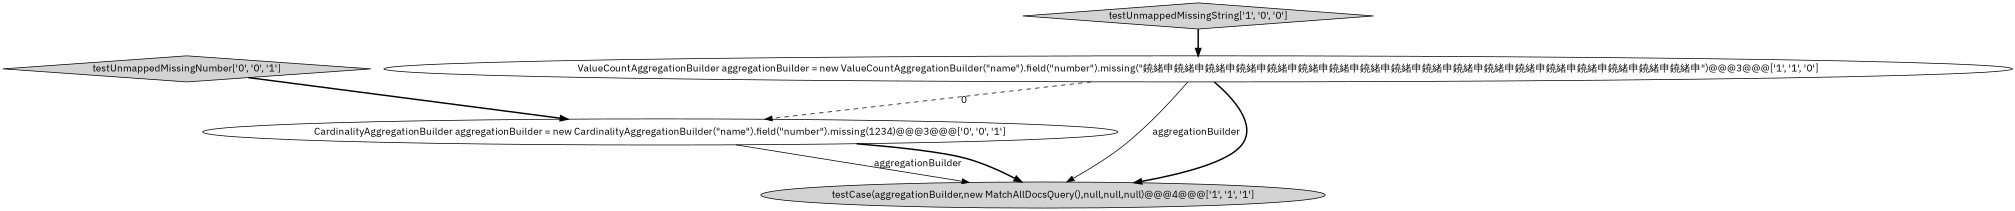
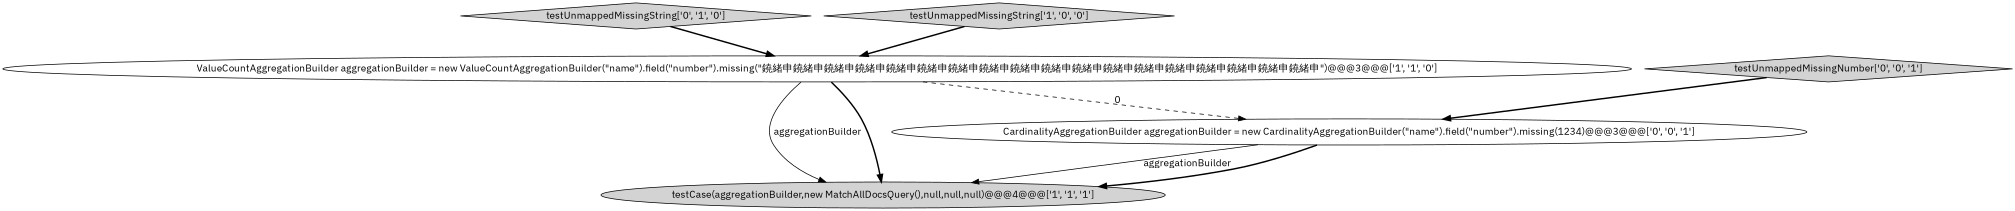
node "testUnmappedMissingString['0', '1', '0']": added
